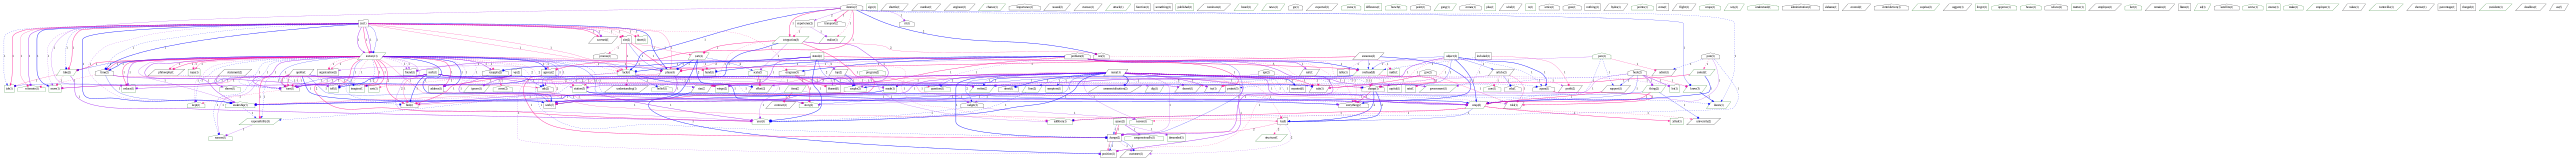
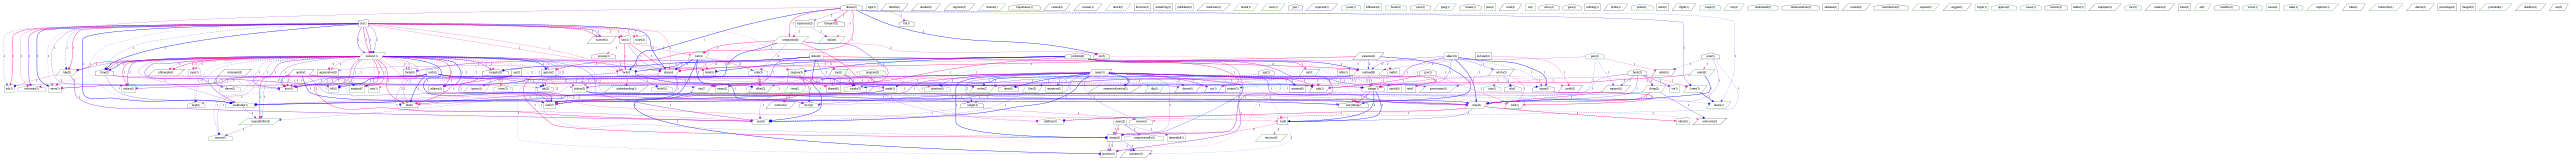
node "congress(3)": shape house -> folder
